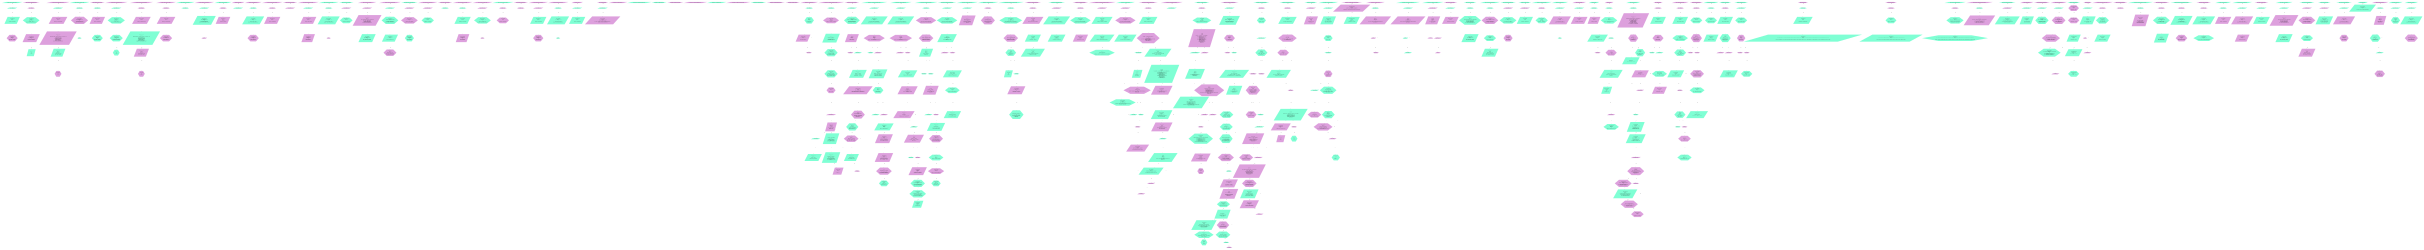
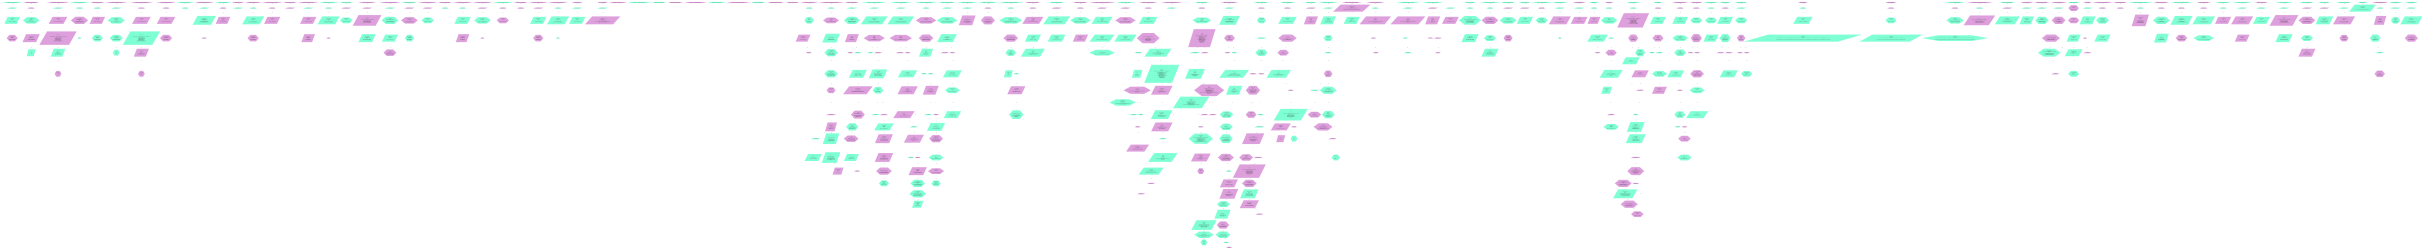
node "wallet_04_confused_sign.sol_Wallet_constructor()": removed
node "rubixi.sol_Rubixi_collectAllFees()": fillcolor plum -> aquamarine
